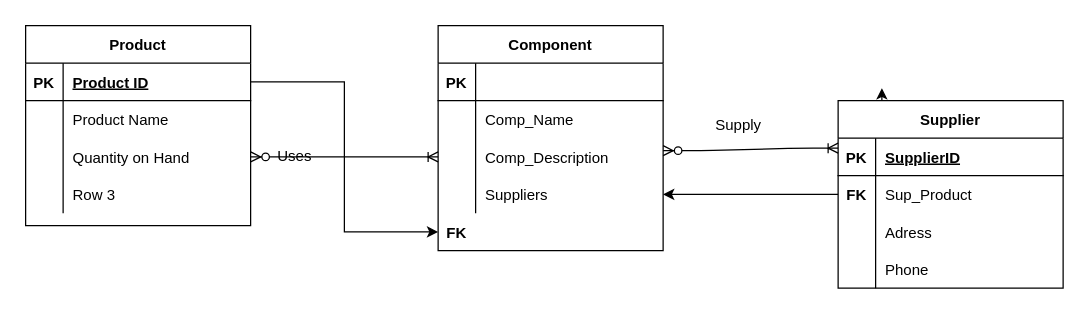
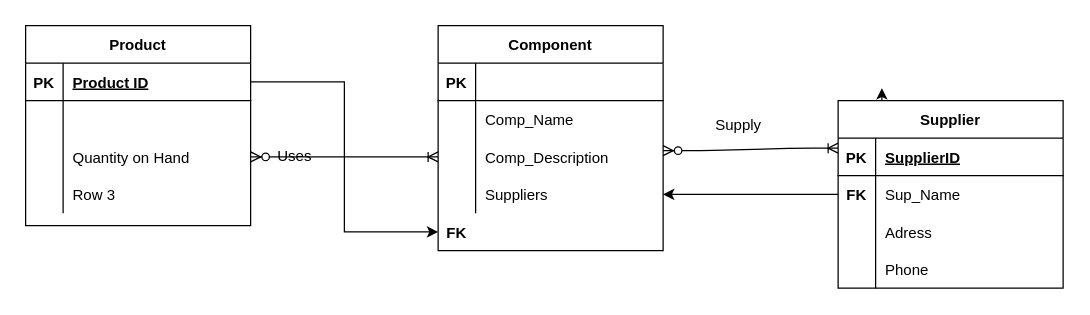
node "Product Name": removed
node "Sup_Product": label "Sup_Product" -> "Sup_Name"
